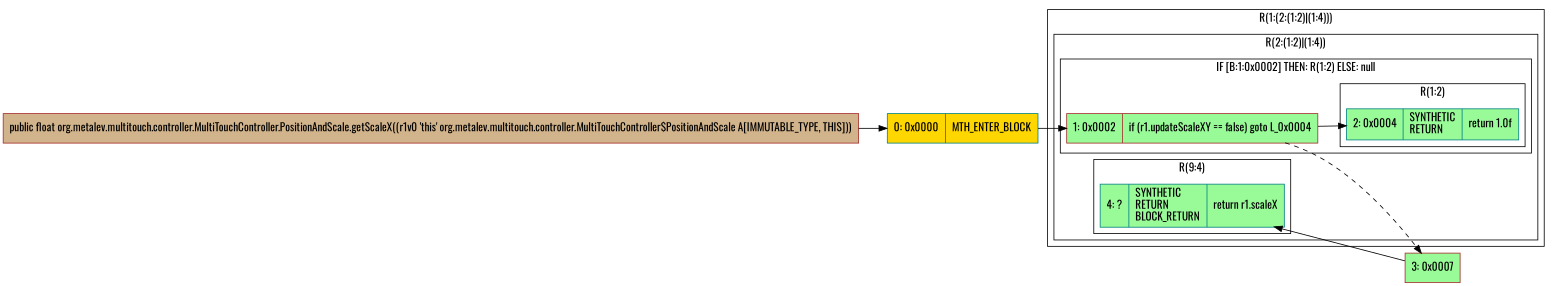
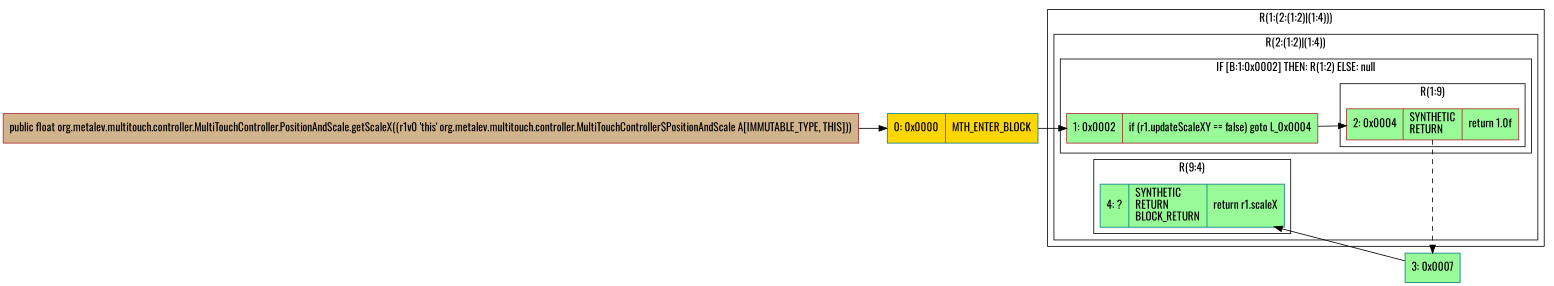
cluster "R(1:2)": label "R(1:2)" -> "R(1:9)"
node "2: 0x0004": color teal -> brown
edge "1: 0x0002" -> "3: 0x0007": now "2: 0x0004" -> "3: 0x0007"
node "3: 0x0007": color brown -> teal
